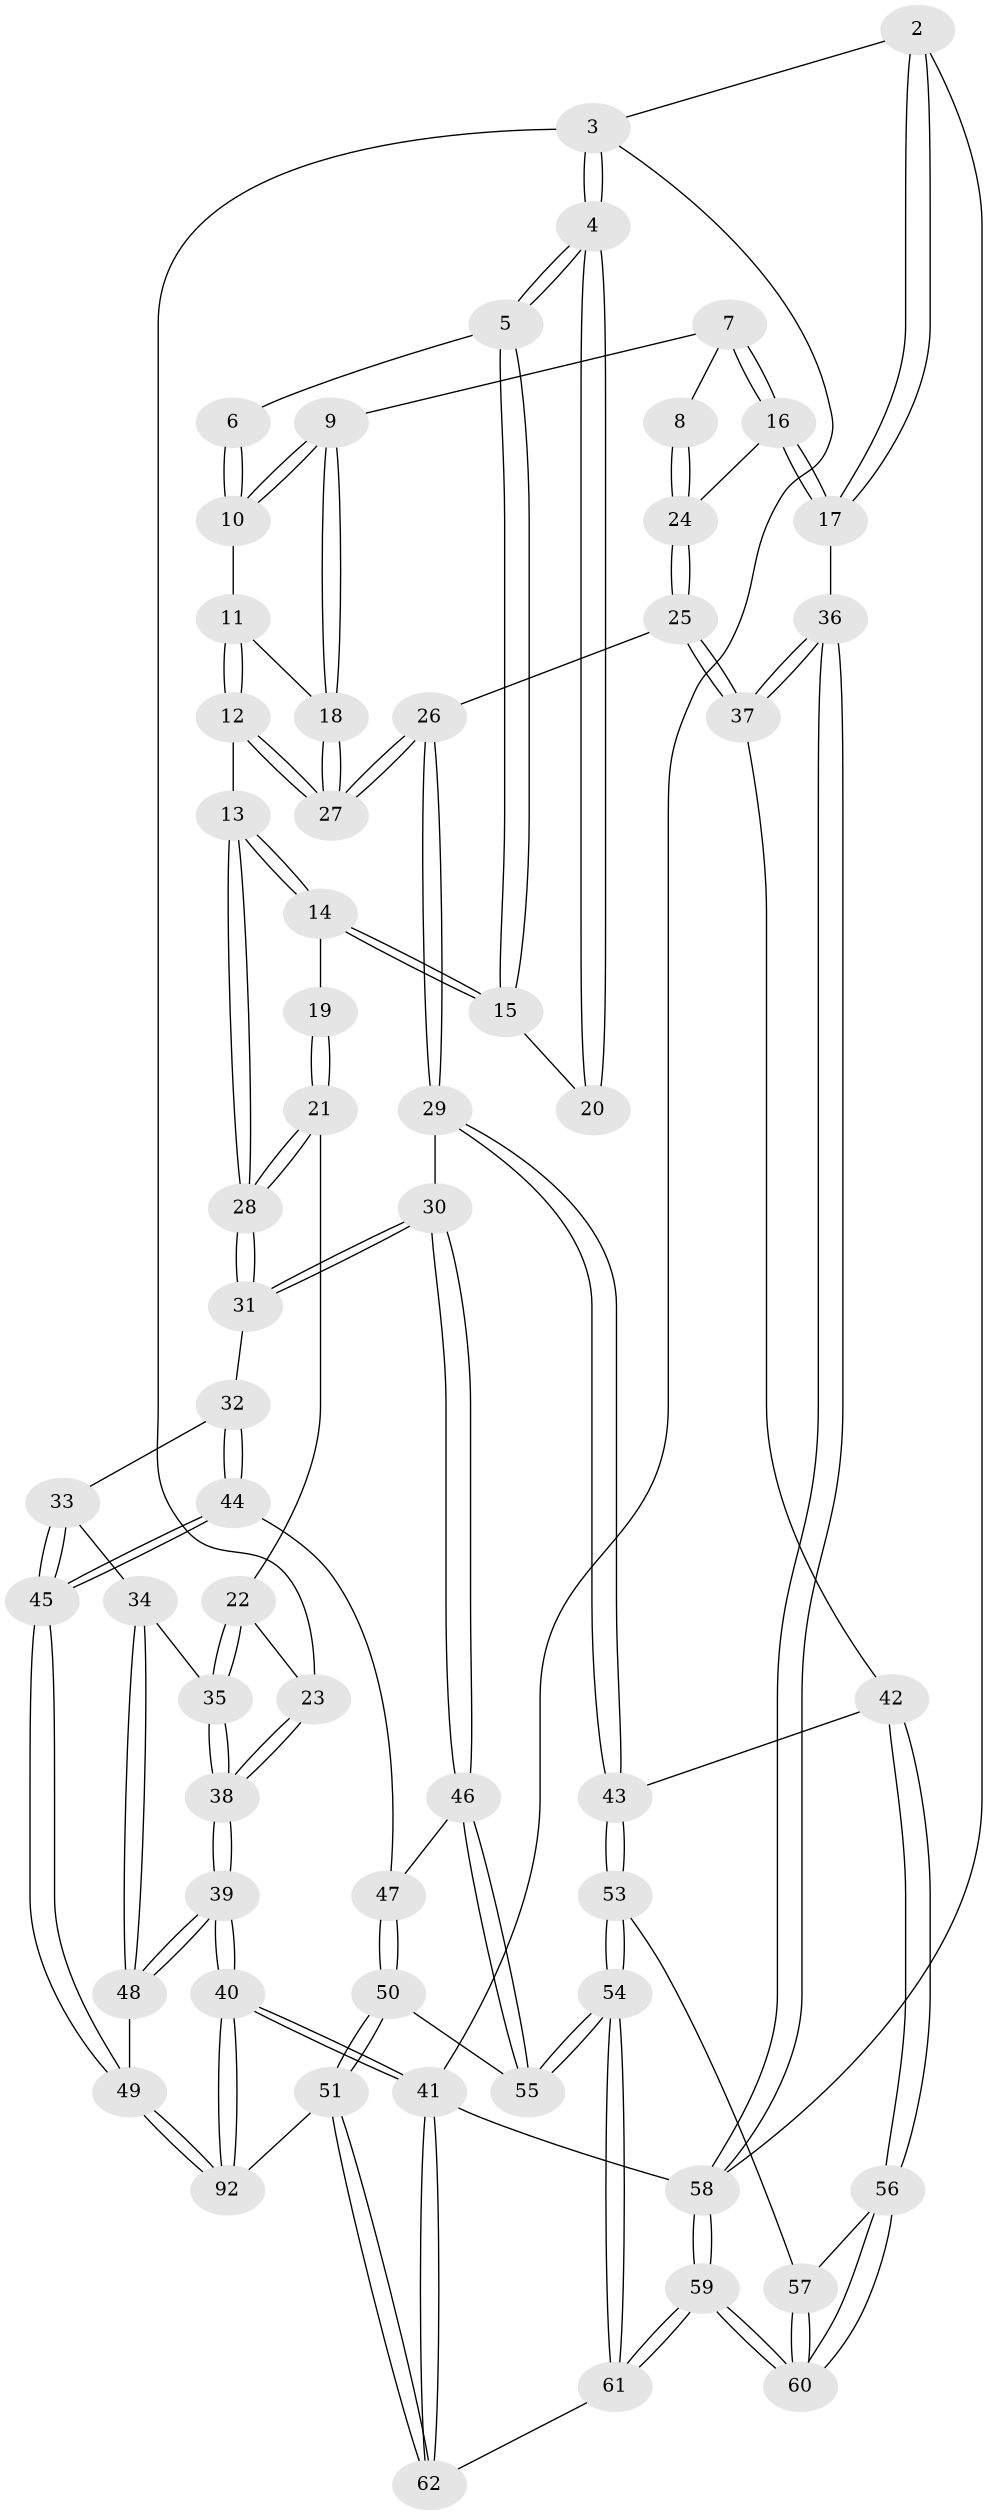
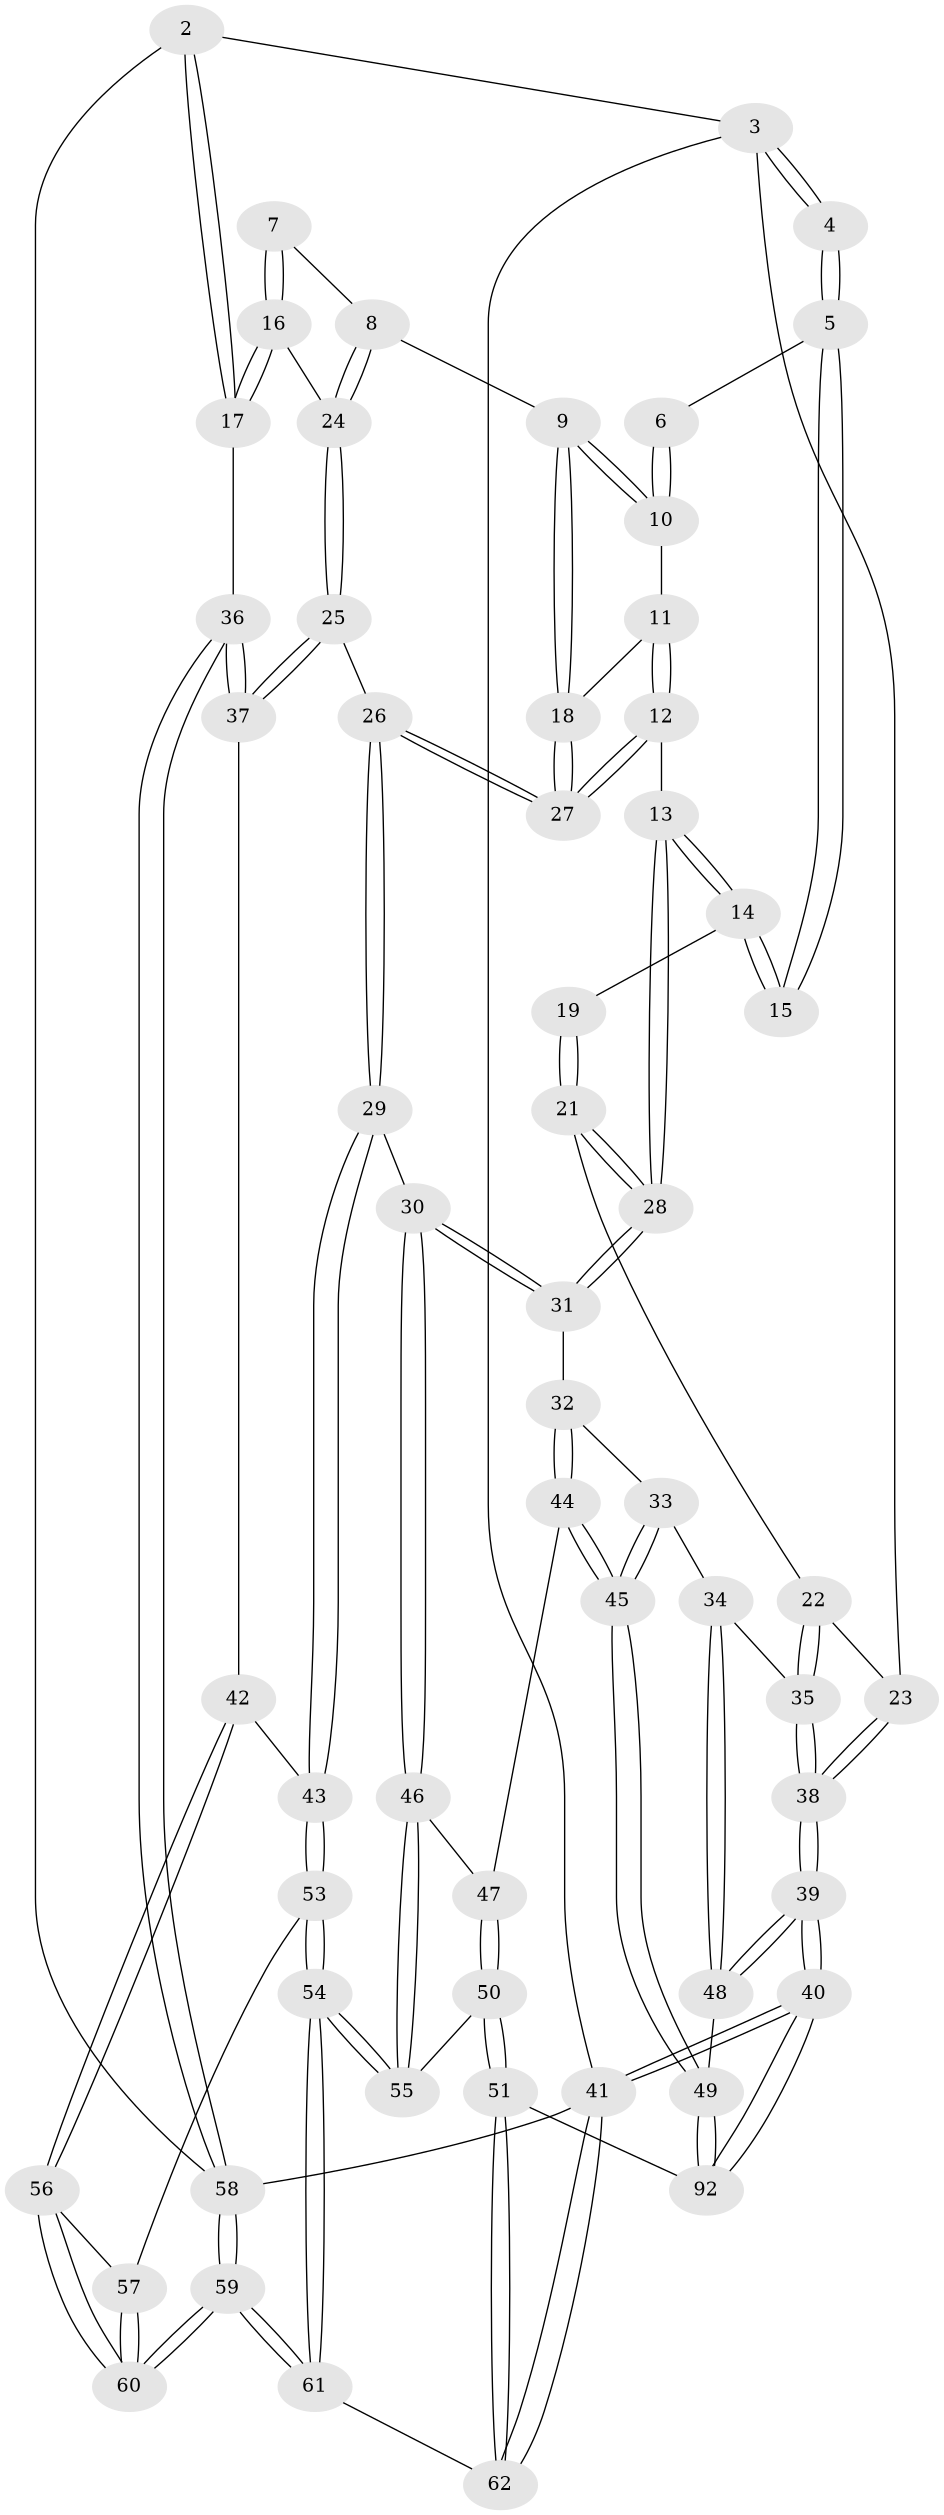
edge "7" -- "9": now "8" -- "9"
node "20": removed
